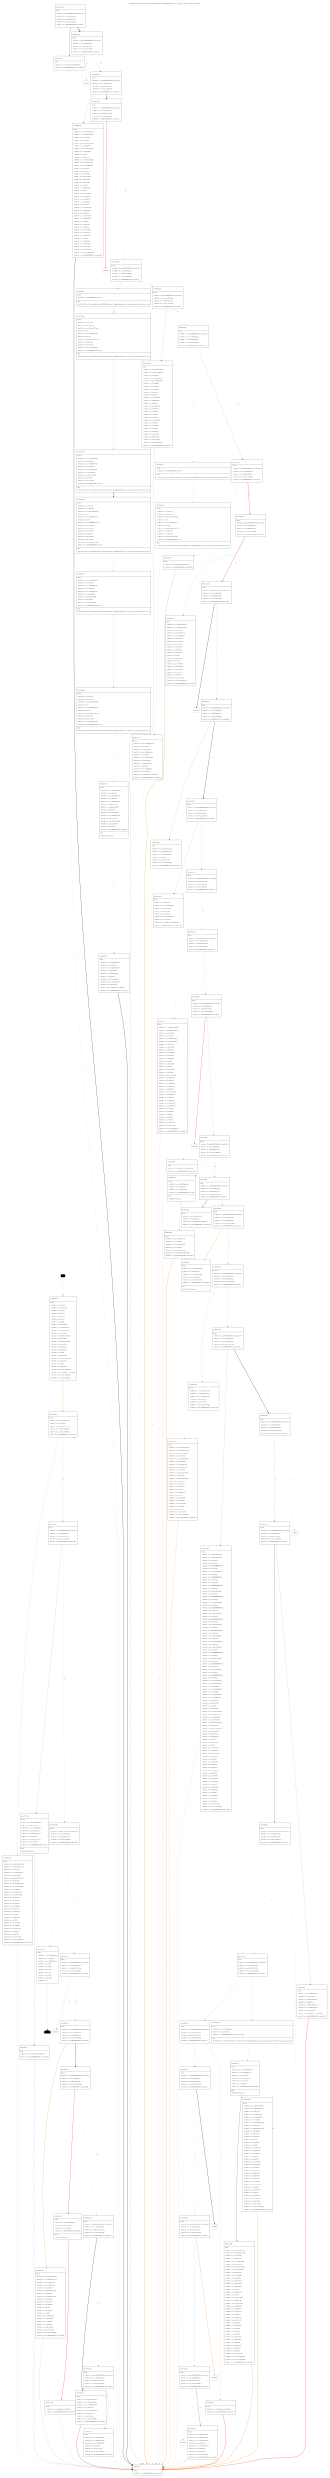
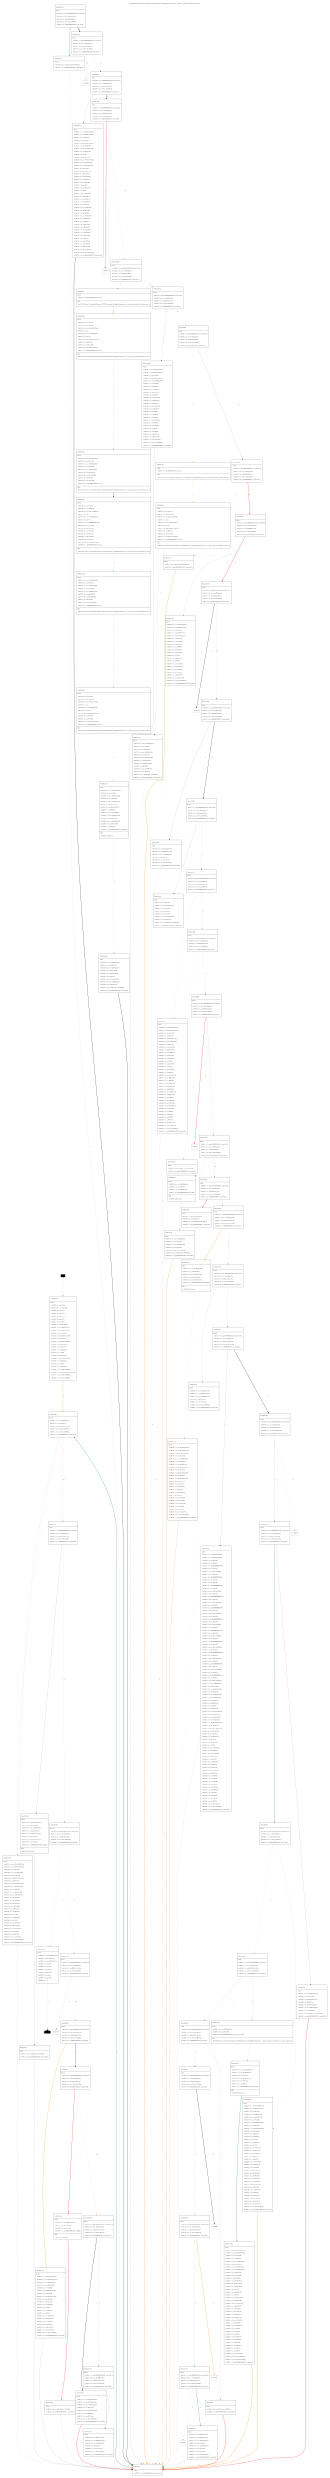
edge "0x402951 [5]" -> "0x401a64 [32]": style dotted -> bold
